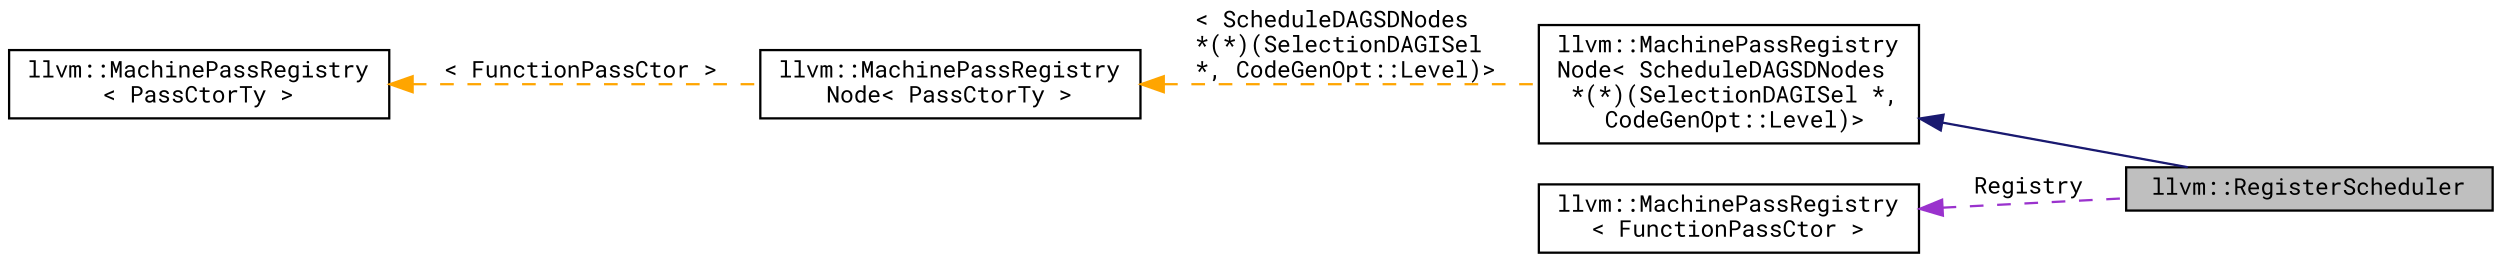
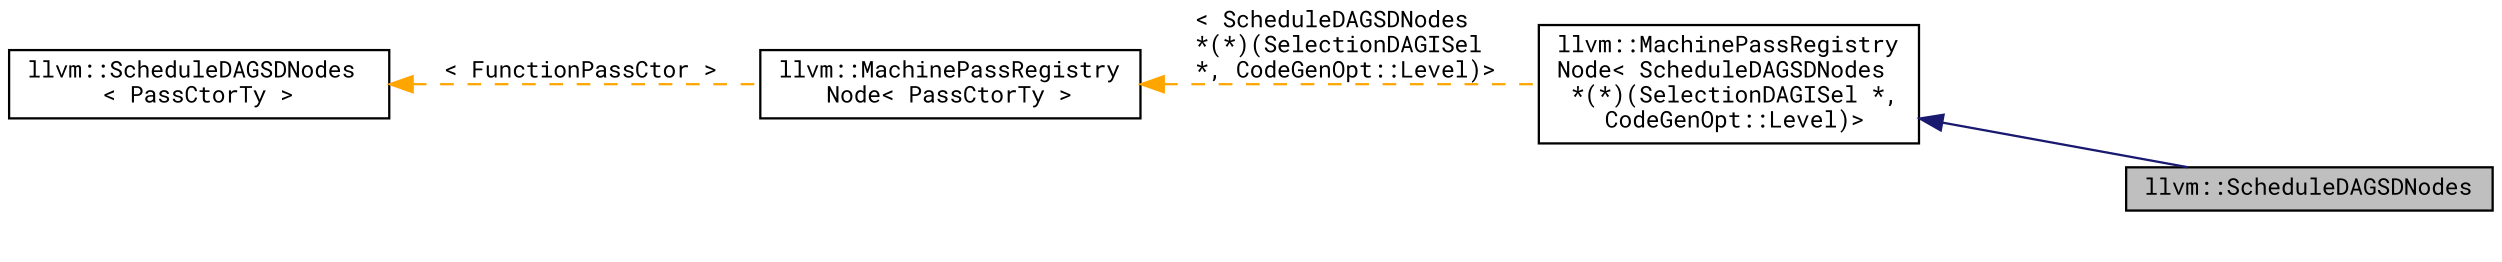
node "llvm::MachinePassRegistry < PassCtorTy >": label "llvm::MachinePassRegistry < PassCtorTy >" -> "llvm::ScheduleDAGSDNodes < PassCtorTy >"
node "llvm::RegisterScheduler": label "llvm::RegisterScheduler" -> "llvm::ScheduleDAGSDNodes"
node "llvm::MachinePassRegistry < FunctionPassCtor >": removed
